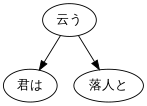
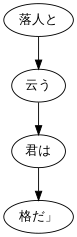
edge "云う" -> "落人と": reversed
node "格だ」": added
